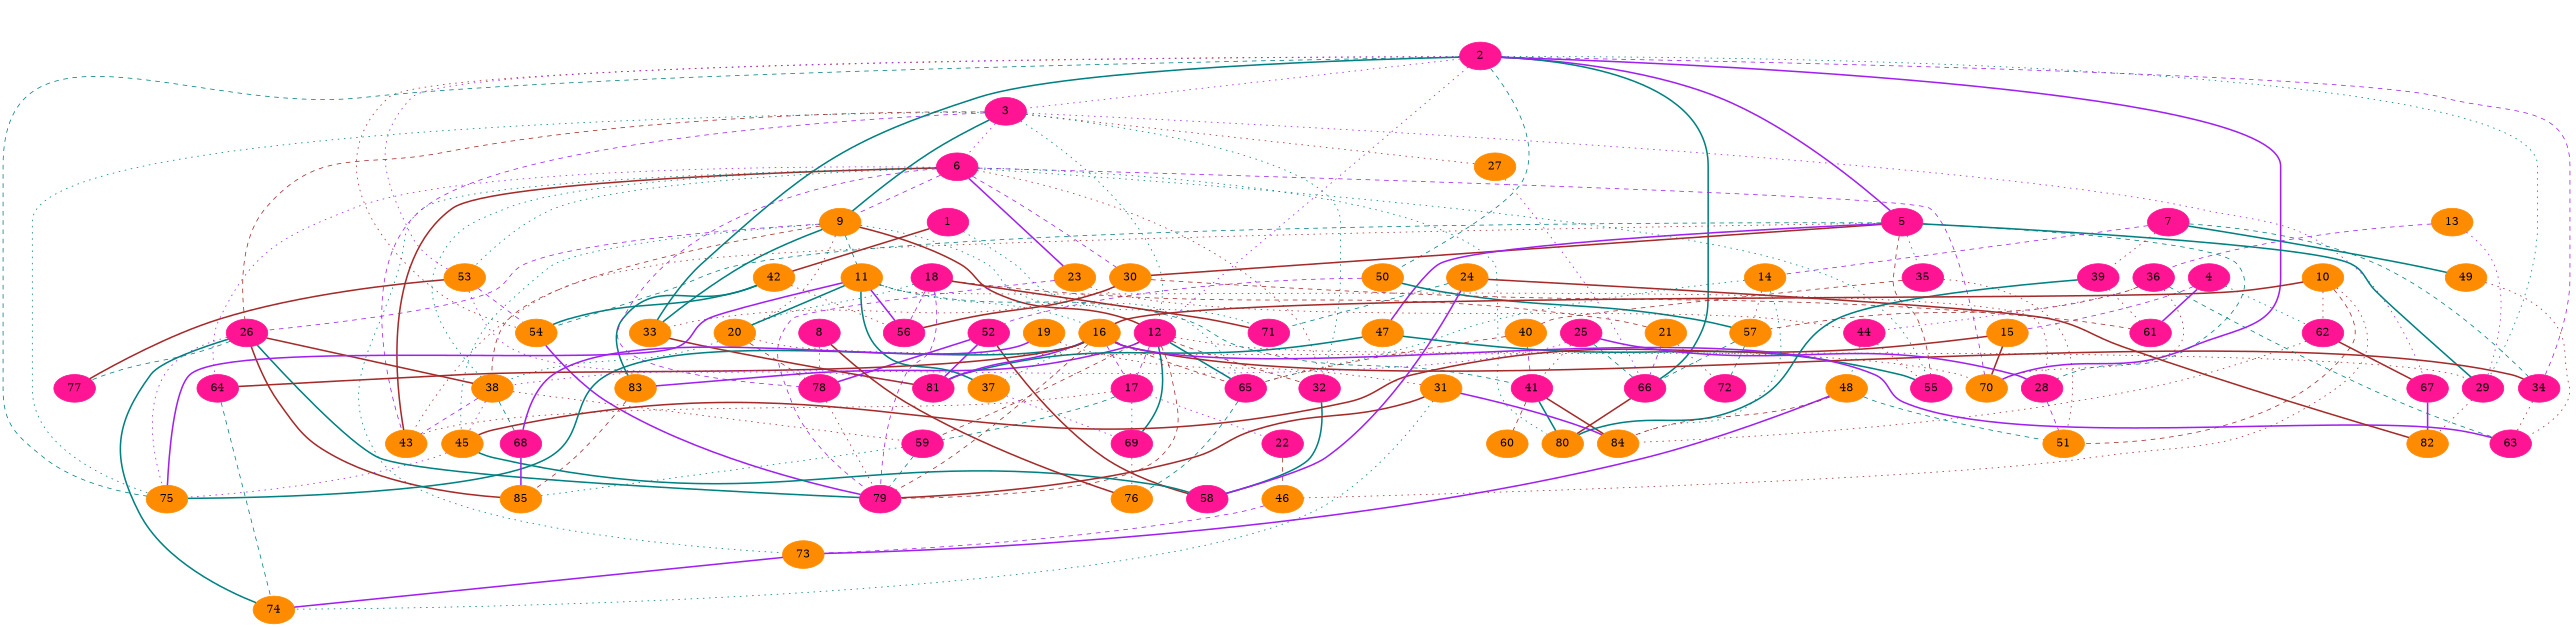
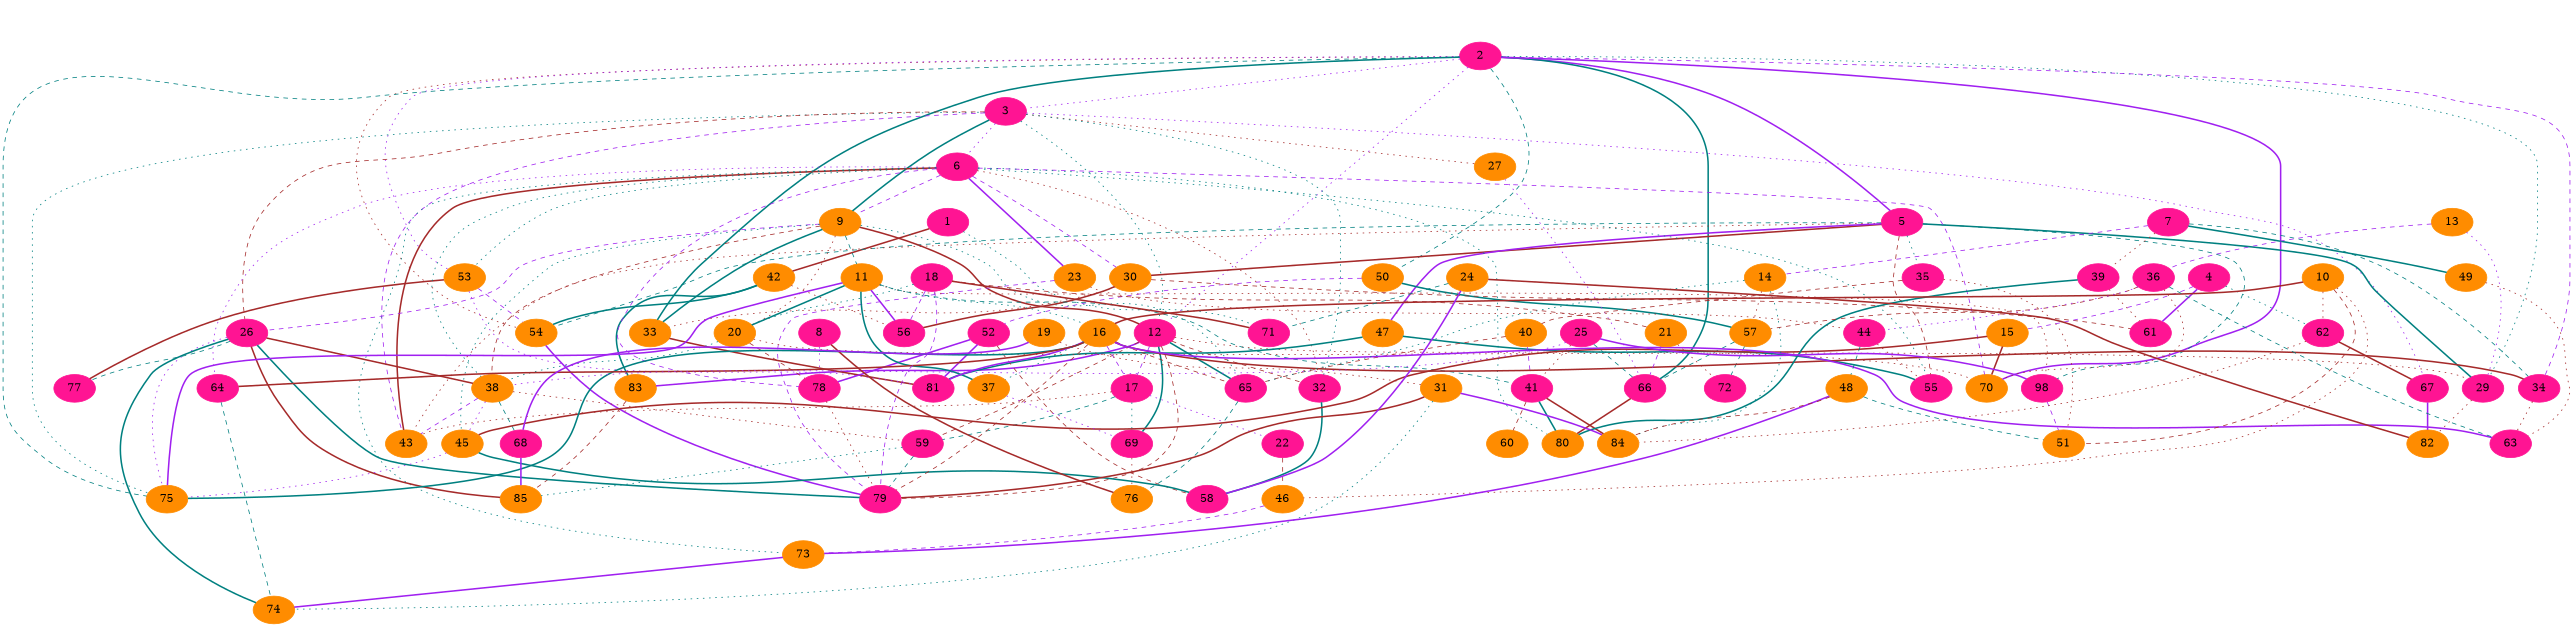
edge "44" -- "48": style dotted -> dashed
node "28": label "28" -> "98"
edge "52" -- "58": style bold -> dashed
